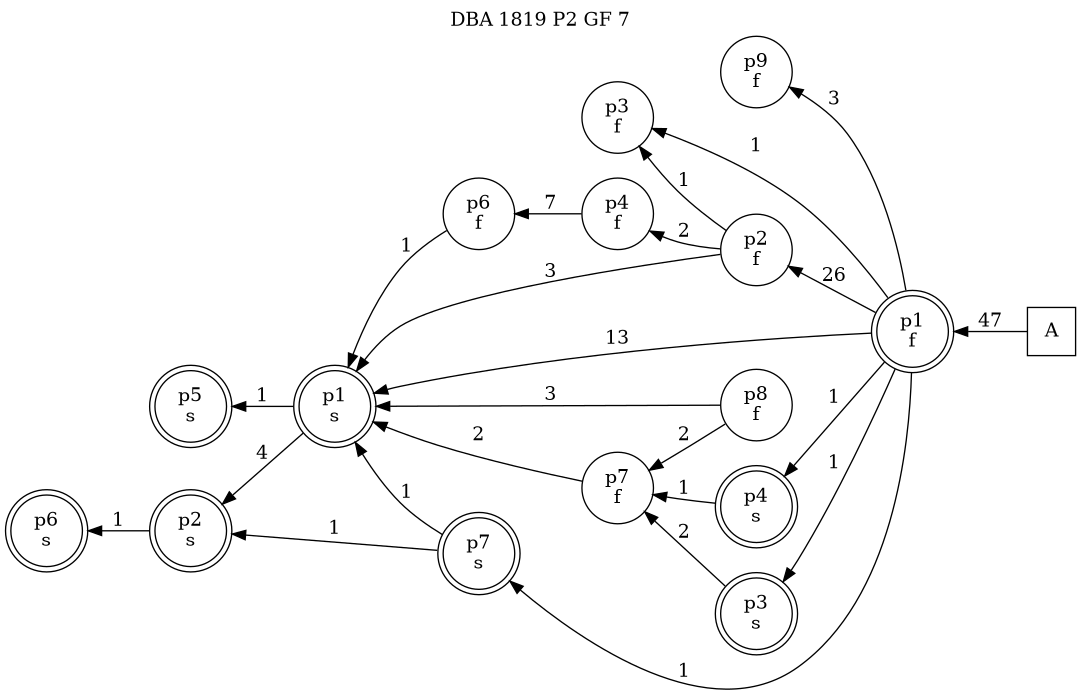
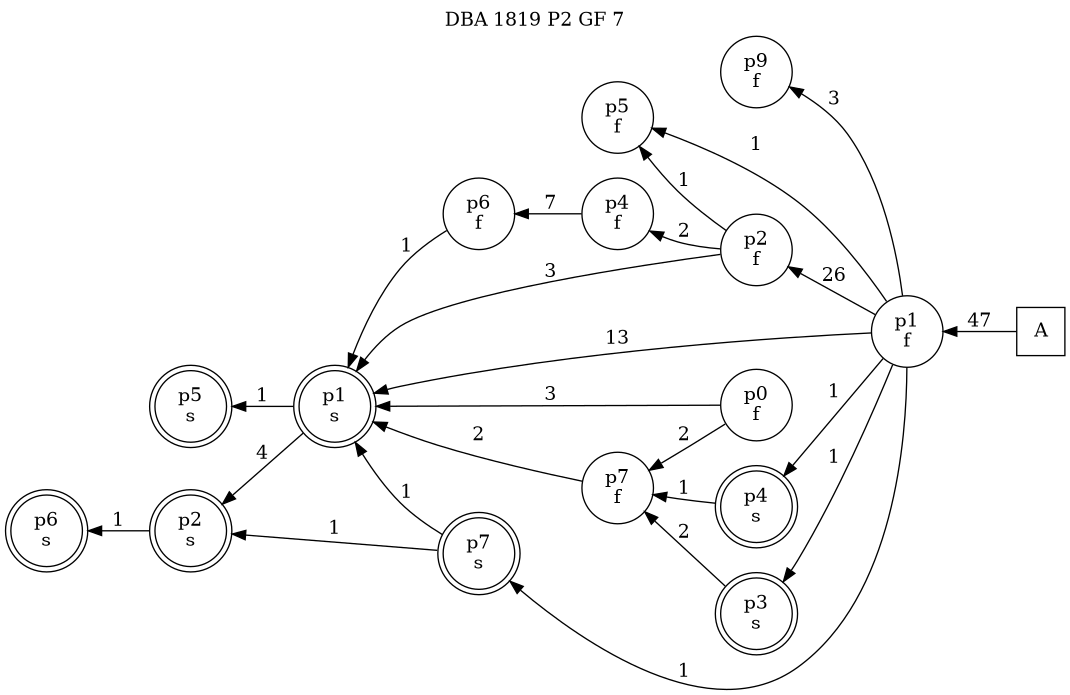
node "p3 f": label "p3 f" -> "p5 f"
node "p1 f": shape doublecircle -> circle
node "p8 f": label "p8 f" -> "p0 f"
